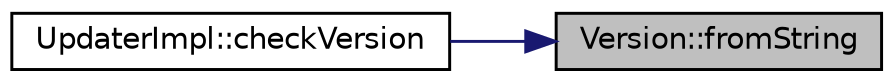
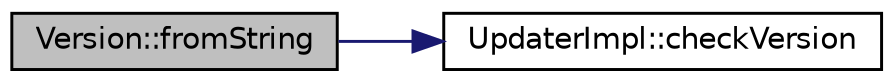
edge "UpdaterImpl::checkVersion" -> "Version::fromString": reversed
